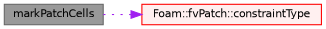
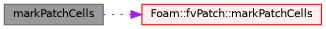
node "Foam::fvPatch::constraintType": label "Foam::fvPatch::constraintType" -> "Foam::fvPatch::markPatchCells"
